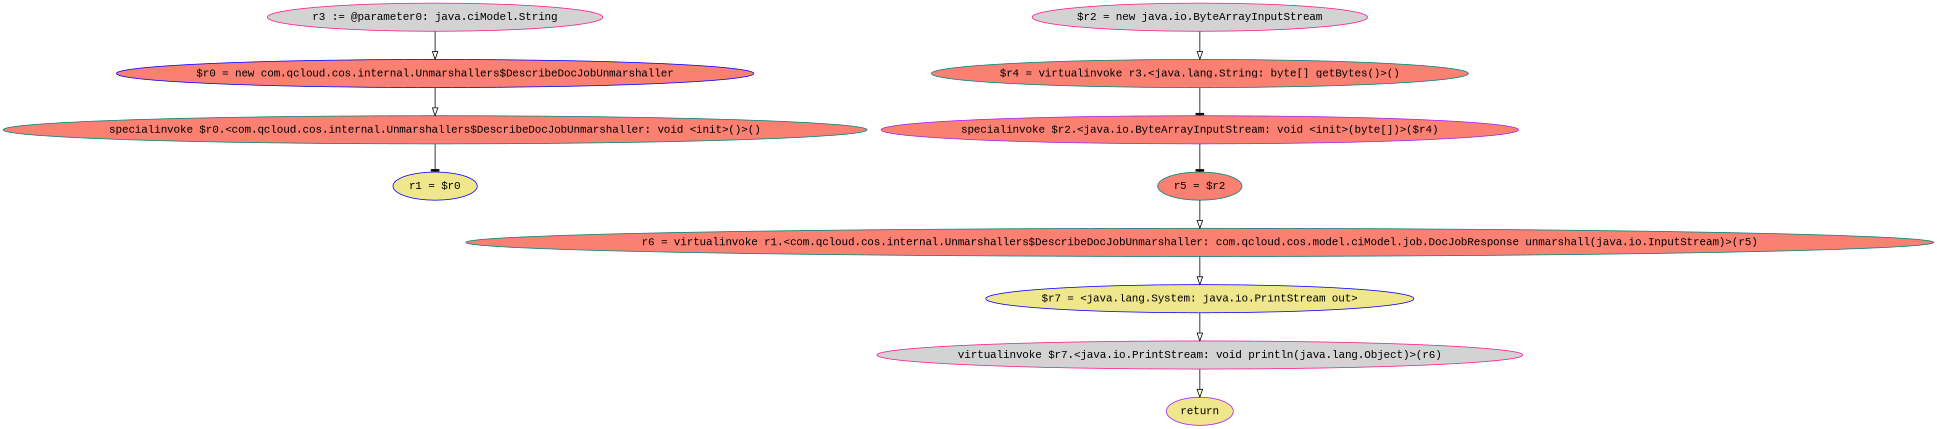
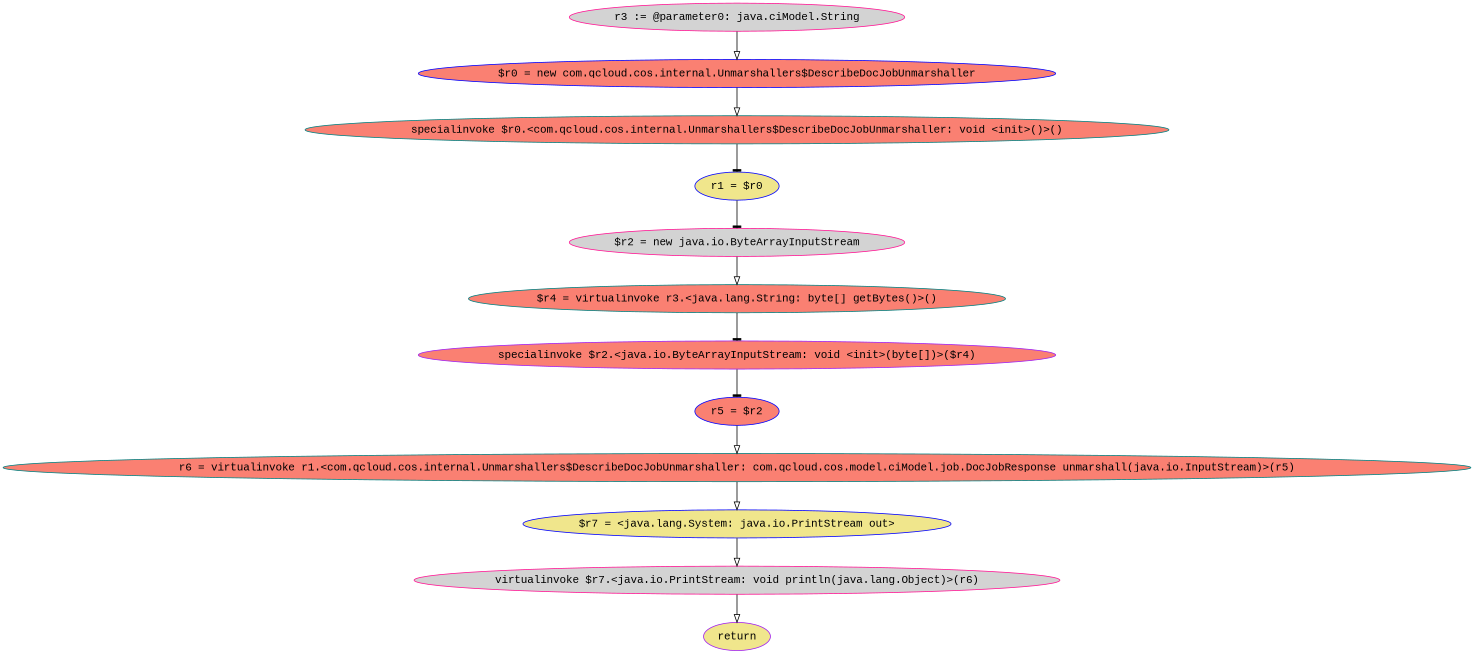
node "r5 = $r2": color teal -> blue
edge "r1 = $r0" -> "$r2 = new java.io.ByteArrayInputStream": added
